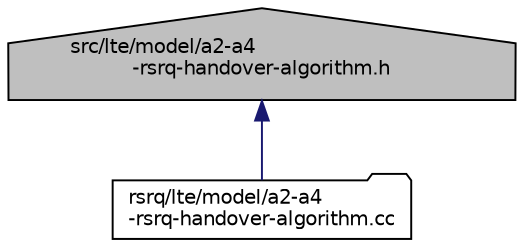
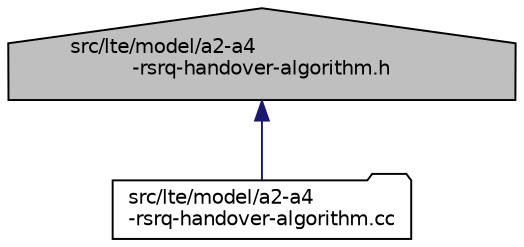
node "rsrq/lte/model/a2-a4 -rsrq-handover-algorithm.cc": label "rsrq/lte/model/a2-a4 -rsrq-handover-algorithm.cc" -> "src/lte/model/a2-a4 -rsrq-handover-algorithm.cc"
